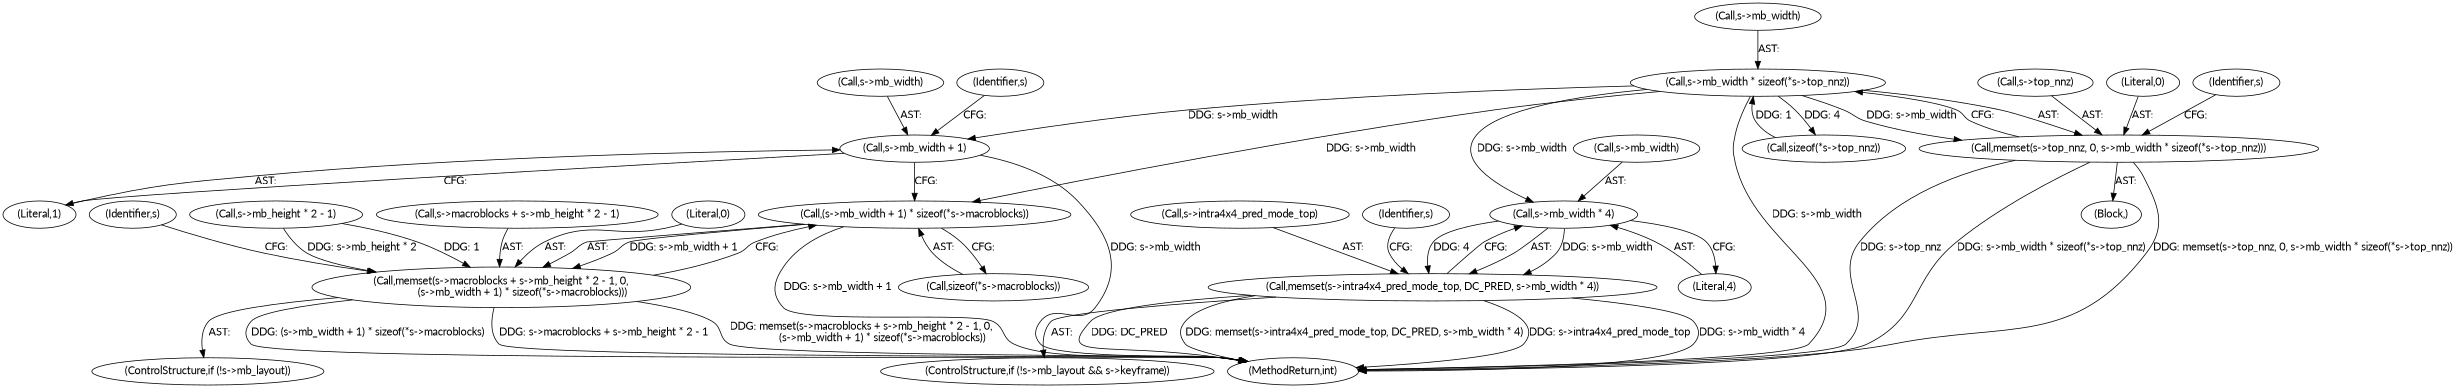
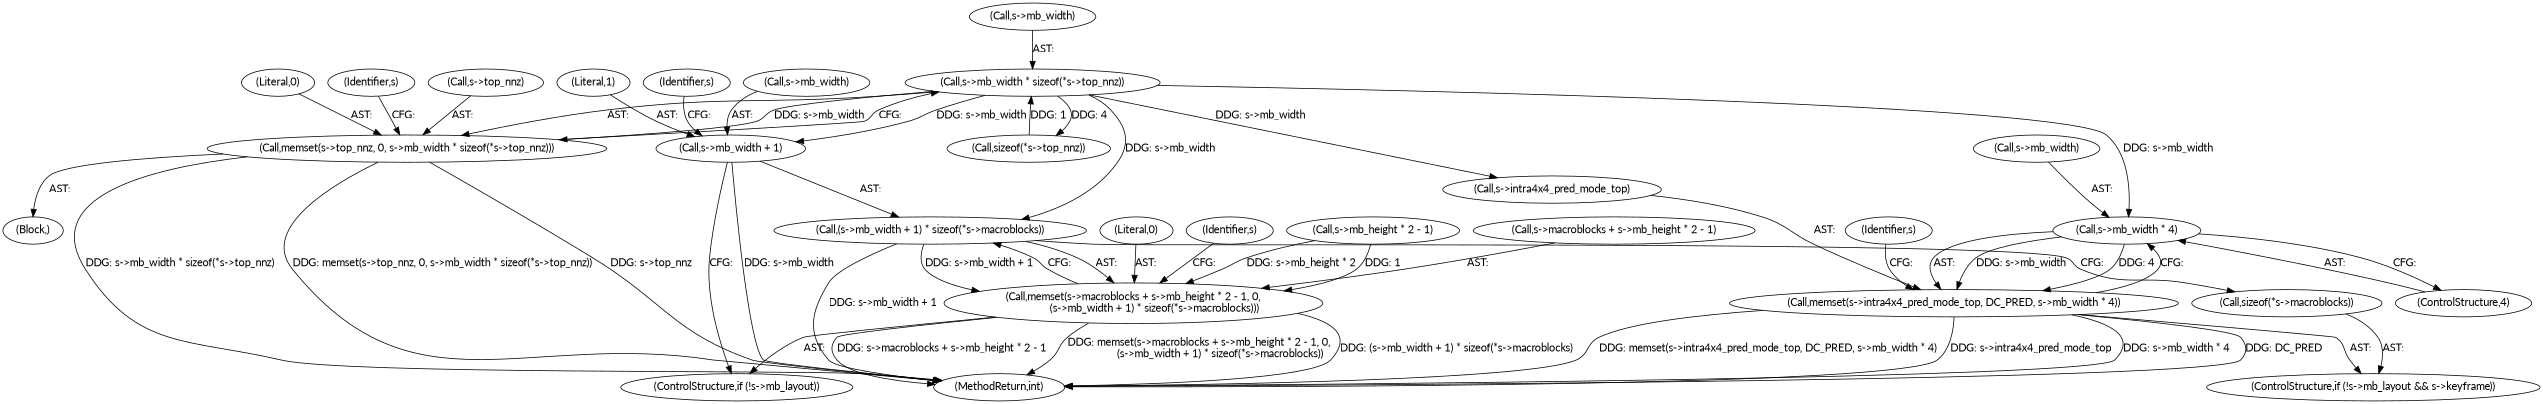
edge "(Call,s->mb_width + 1)" -> "(Literal,1)": now "(Call,s->mb_width + 1)" -> "(ControlStructure,if (!s->mb_layout))"
edge "(Call,s->mb_width + 1)" -> "(Call,(s->mb_width + 1) * sizeof(*s->macroblocks))": label "CFG: " -> "AST: "
edge "(Call,sizeof(*s->macroblocks))" -> "(Call,(s->mb_width + 1) * sizeof(*s->macroblocks))": now "(Call,sizeof(*s->macroblocks))" -> "(ControlStructure,if (!s->mb_layout && s->keyframe))"
node "(Literal,4)": label "(Literal,4)" -> "(ControlStructure,4)"
edge "(Call,s->mb_width * sizeof(*s->top_nnz))" -> "(MethodReturn,int)": now "(Call,s->mb_width * sizeof(*s->top_nnz))" -> "(Call,s->intra4x4_pred_mode_top)"
